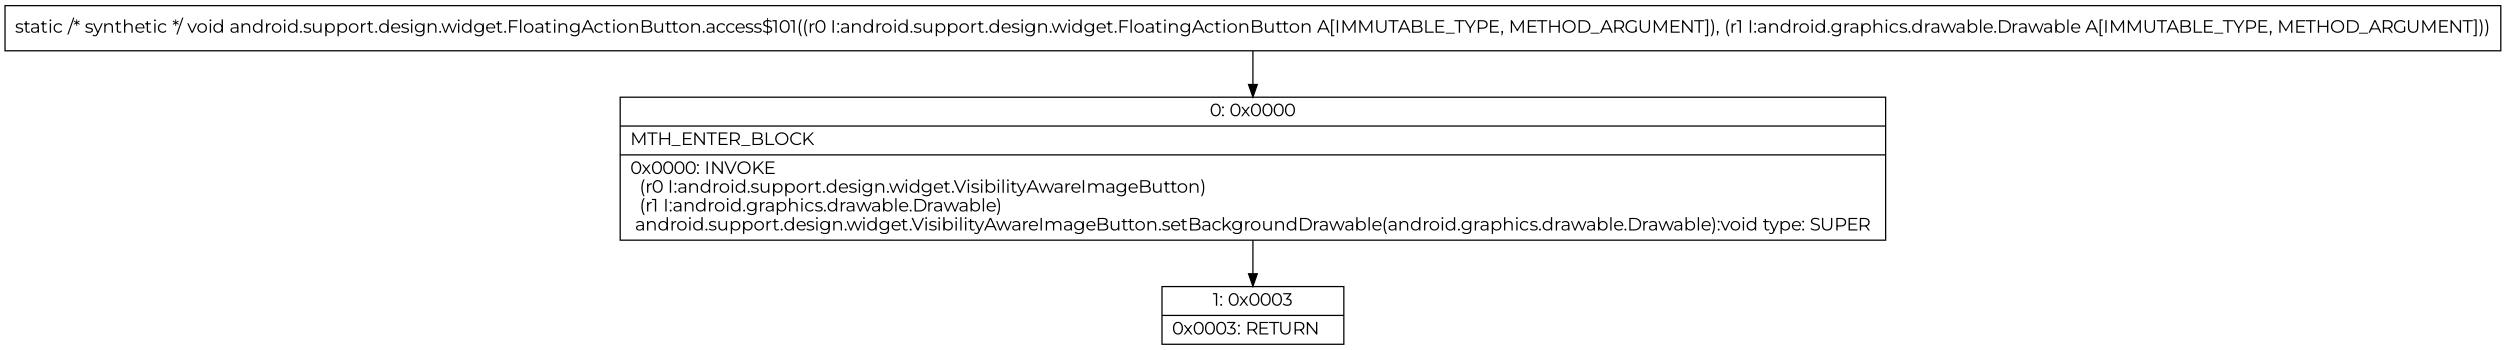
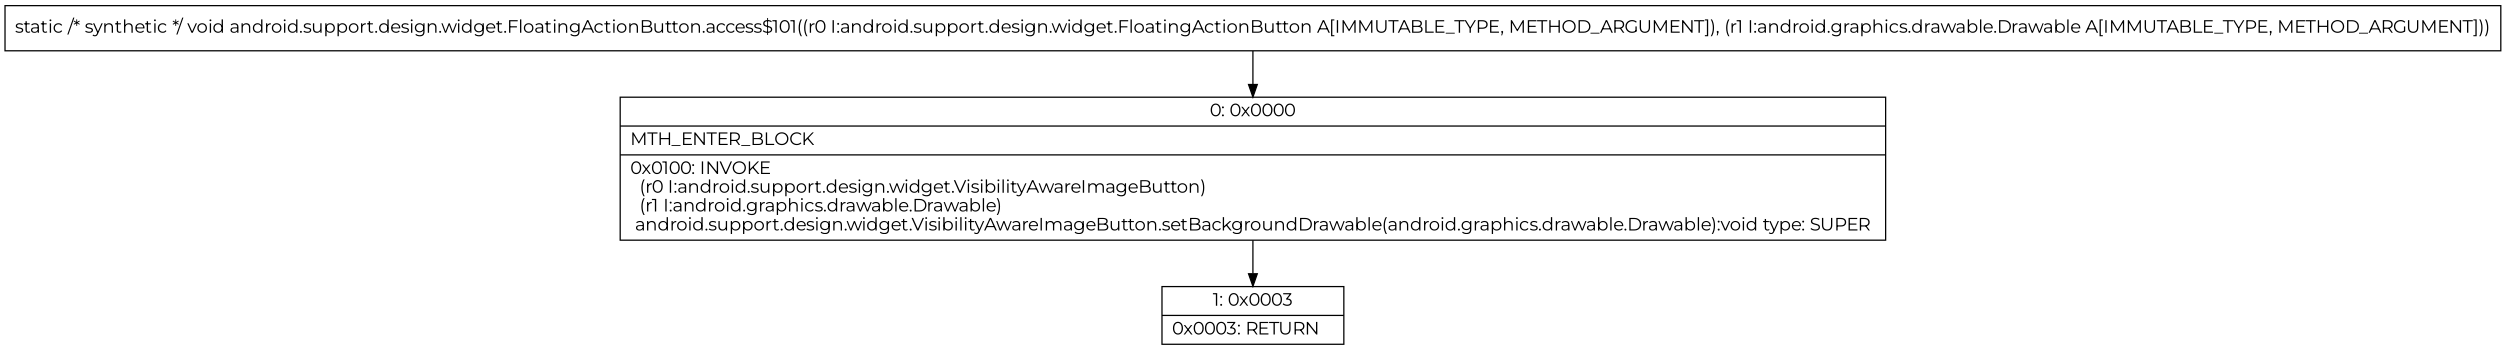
node "0: 0x0000": text "0x0000: INVOKE" -> "0x0100: INVOKE"
